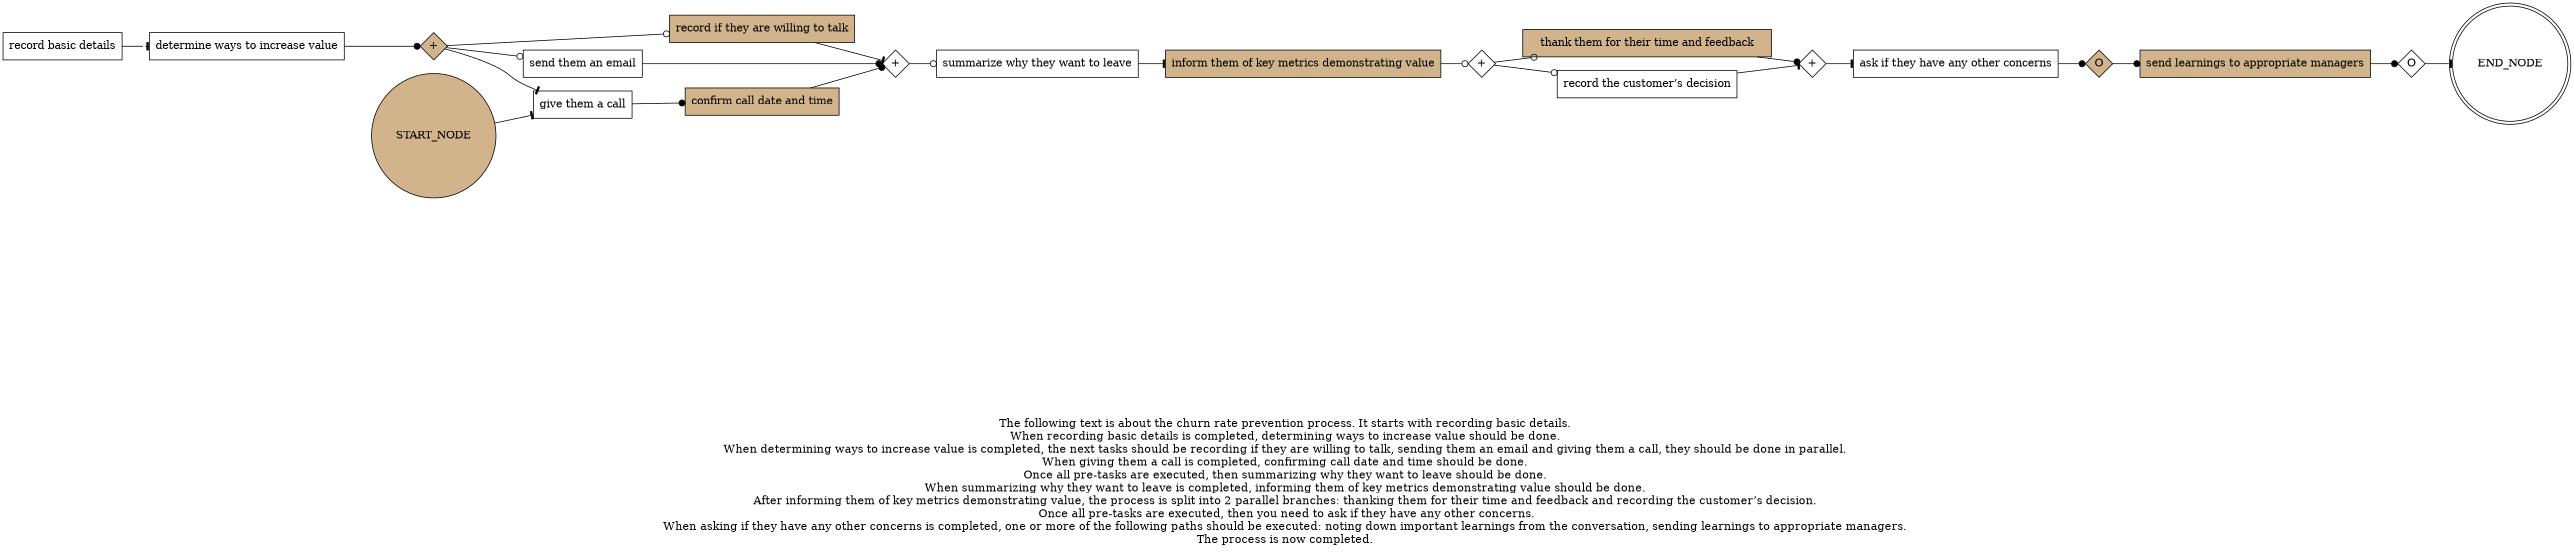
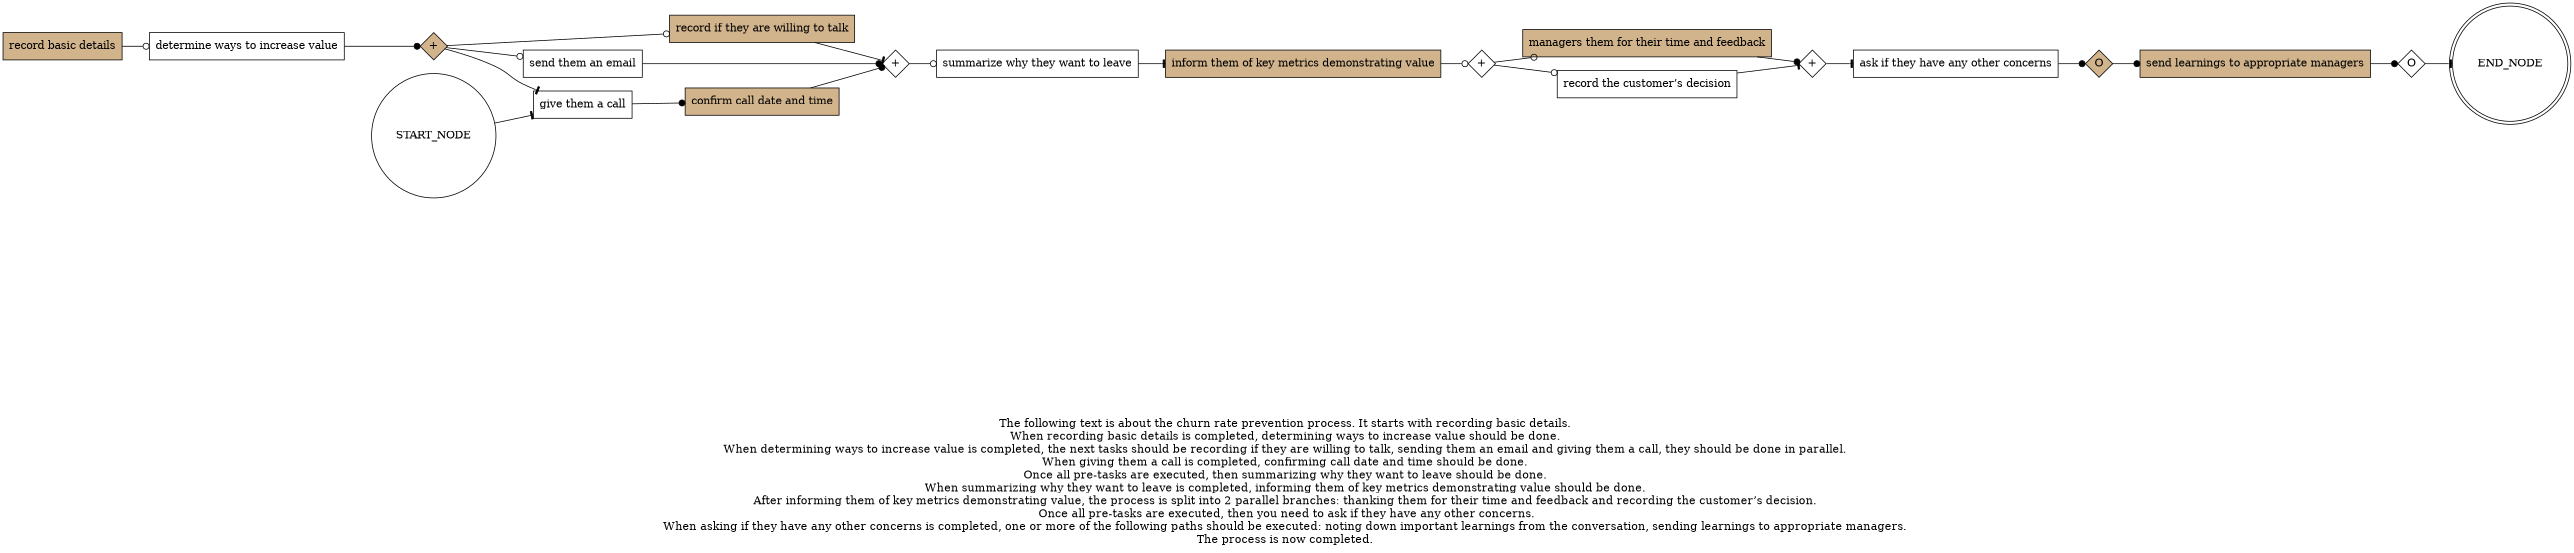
node "thank them for their time and feedback": label "thank them for their time and feedback" -> "managers them for their time and feedback"
node "record basic details": fillcolor white -> tan
edge "record basic details" -> "determine ways to increase value": arrowhead tee -> odot
node "START_NODE": fillcolor tan -> white
